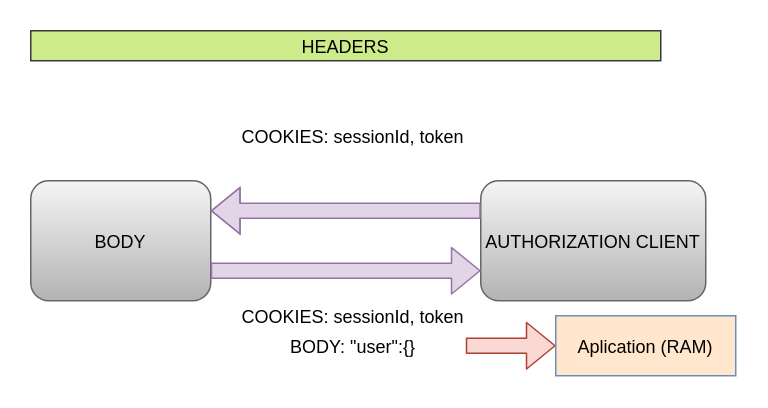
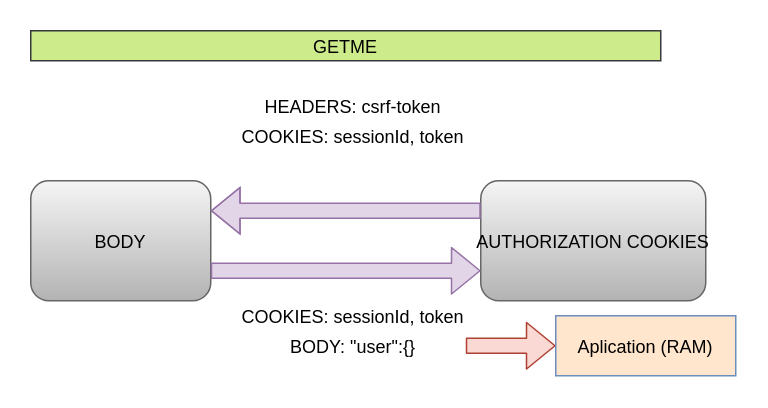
node "HEADERS": label "HEADERS" -> "GETME"
node "HEADERS: csrf-token": added
node "AUTHORIZATION CLIENT": label "AUTHORIZATION CLIENT" -> "AUTHORIZATION COOKIES"
